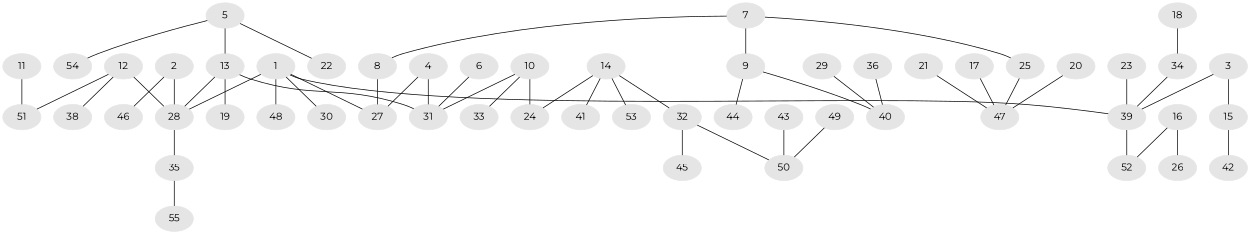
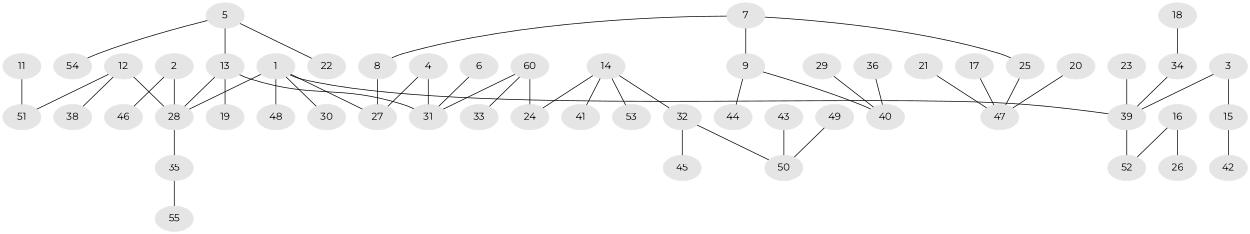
node "10": label "10" -> "60"
